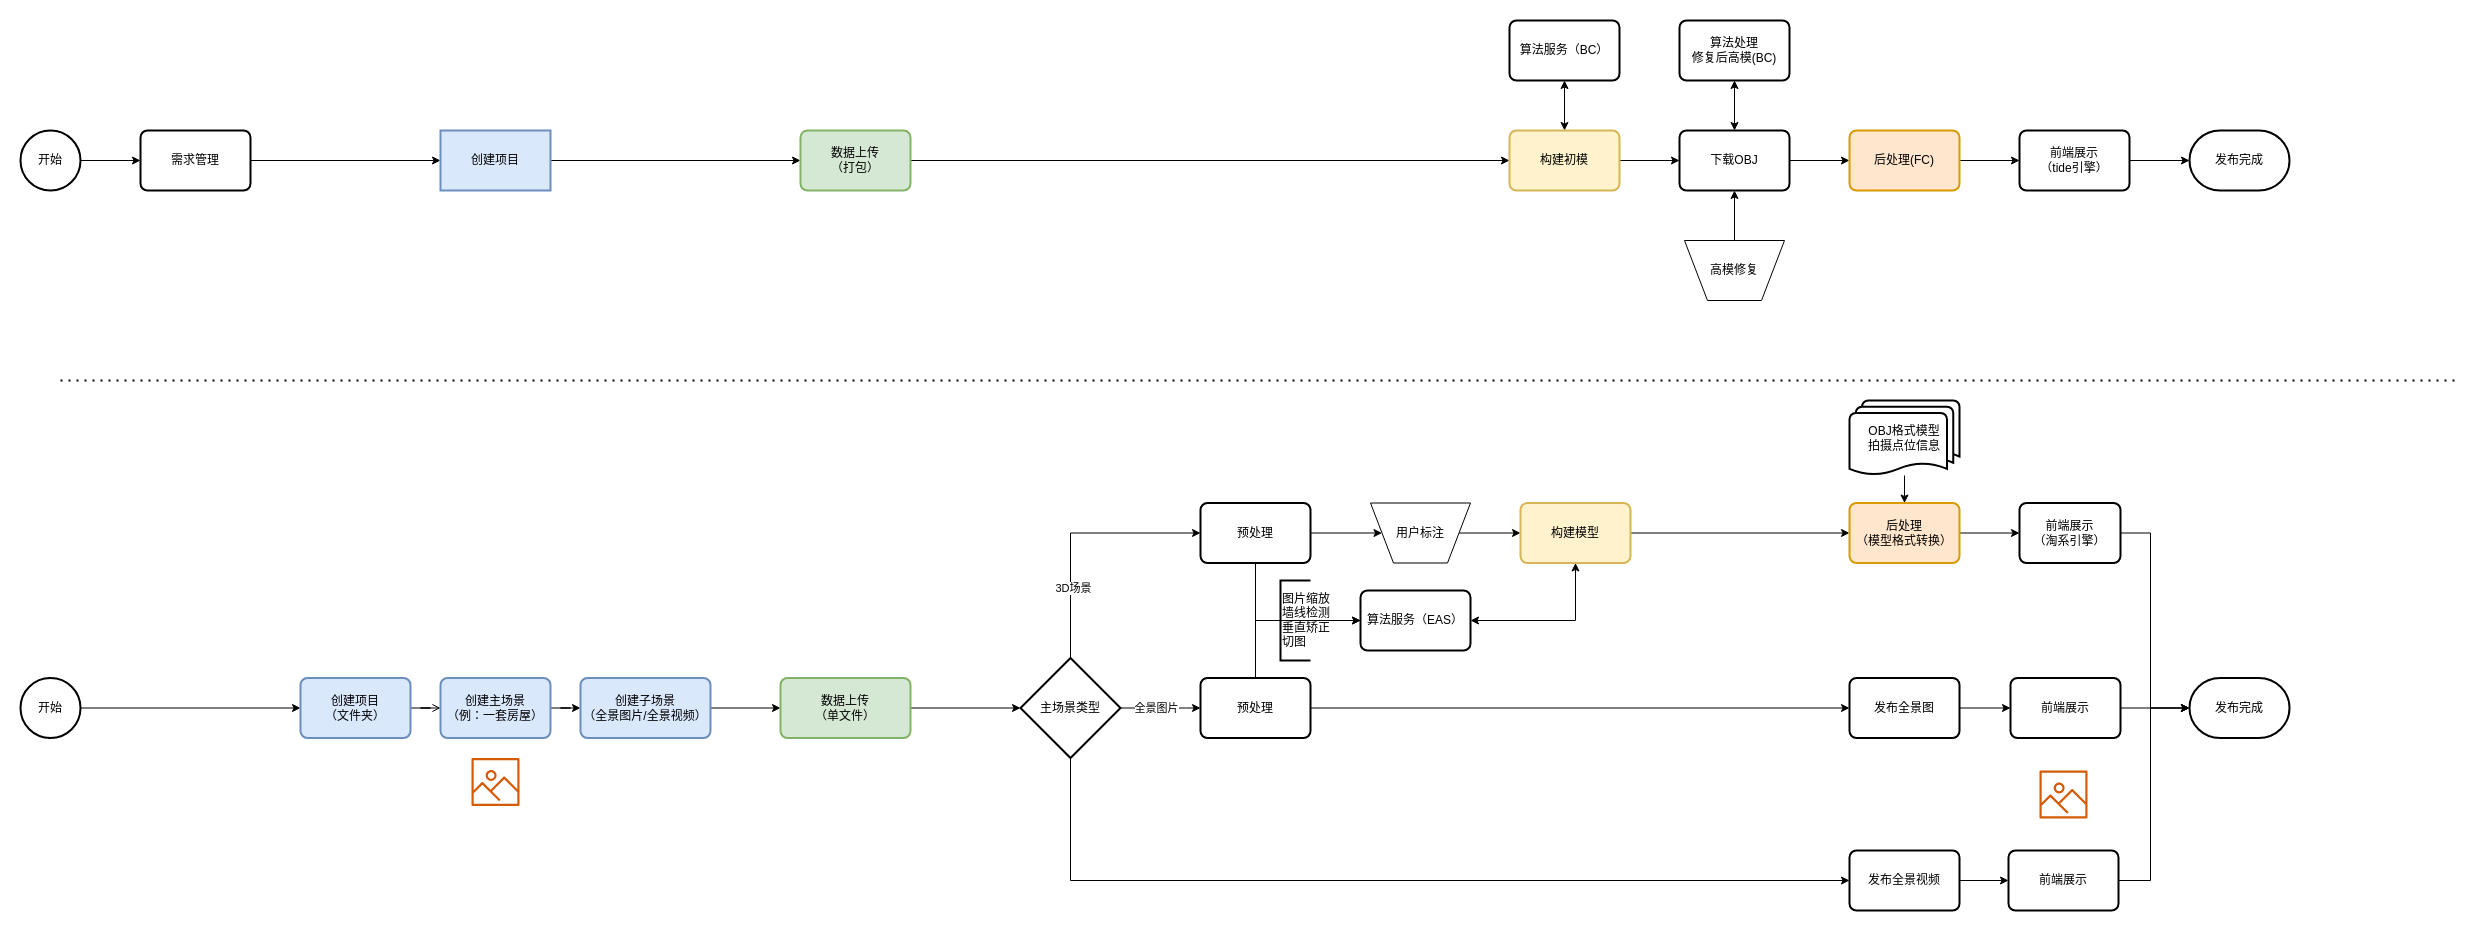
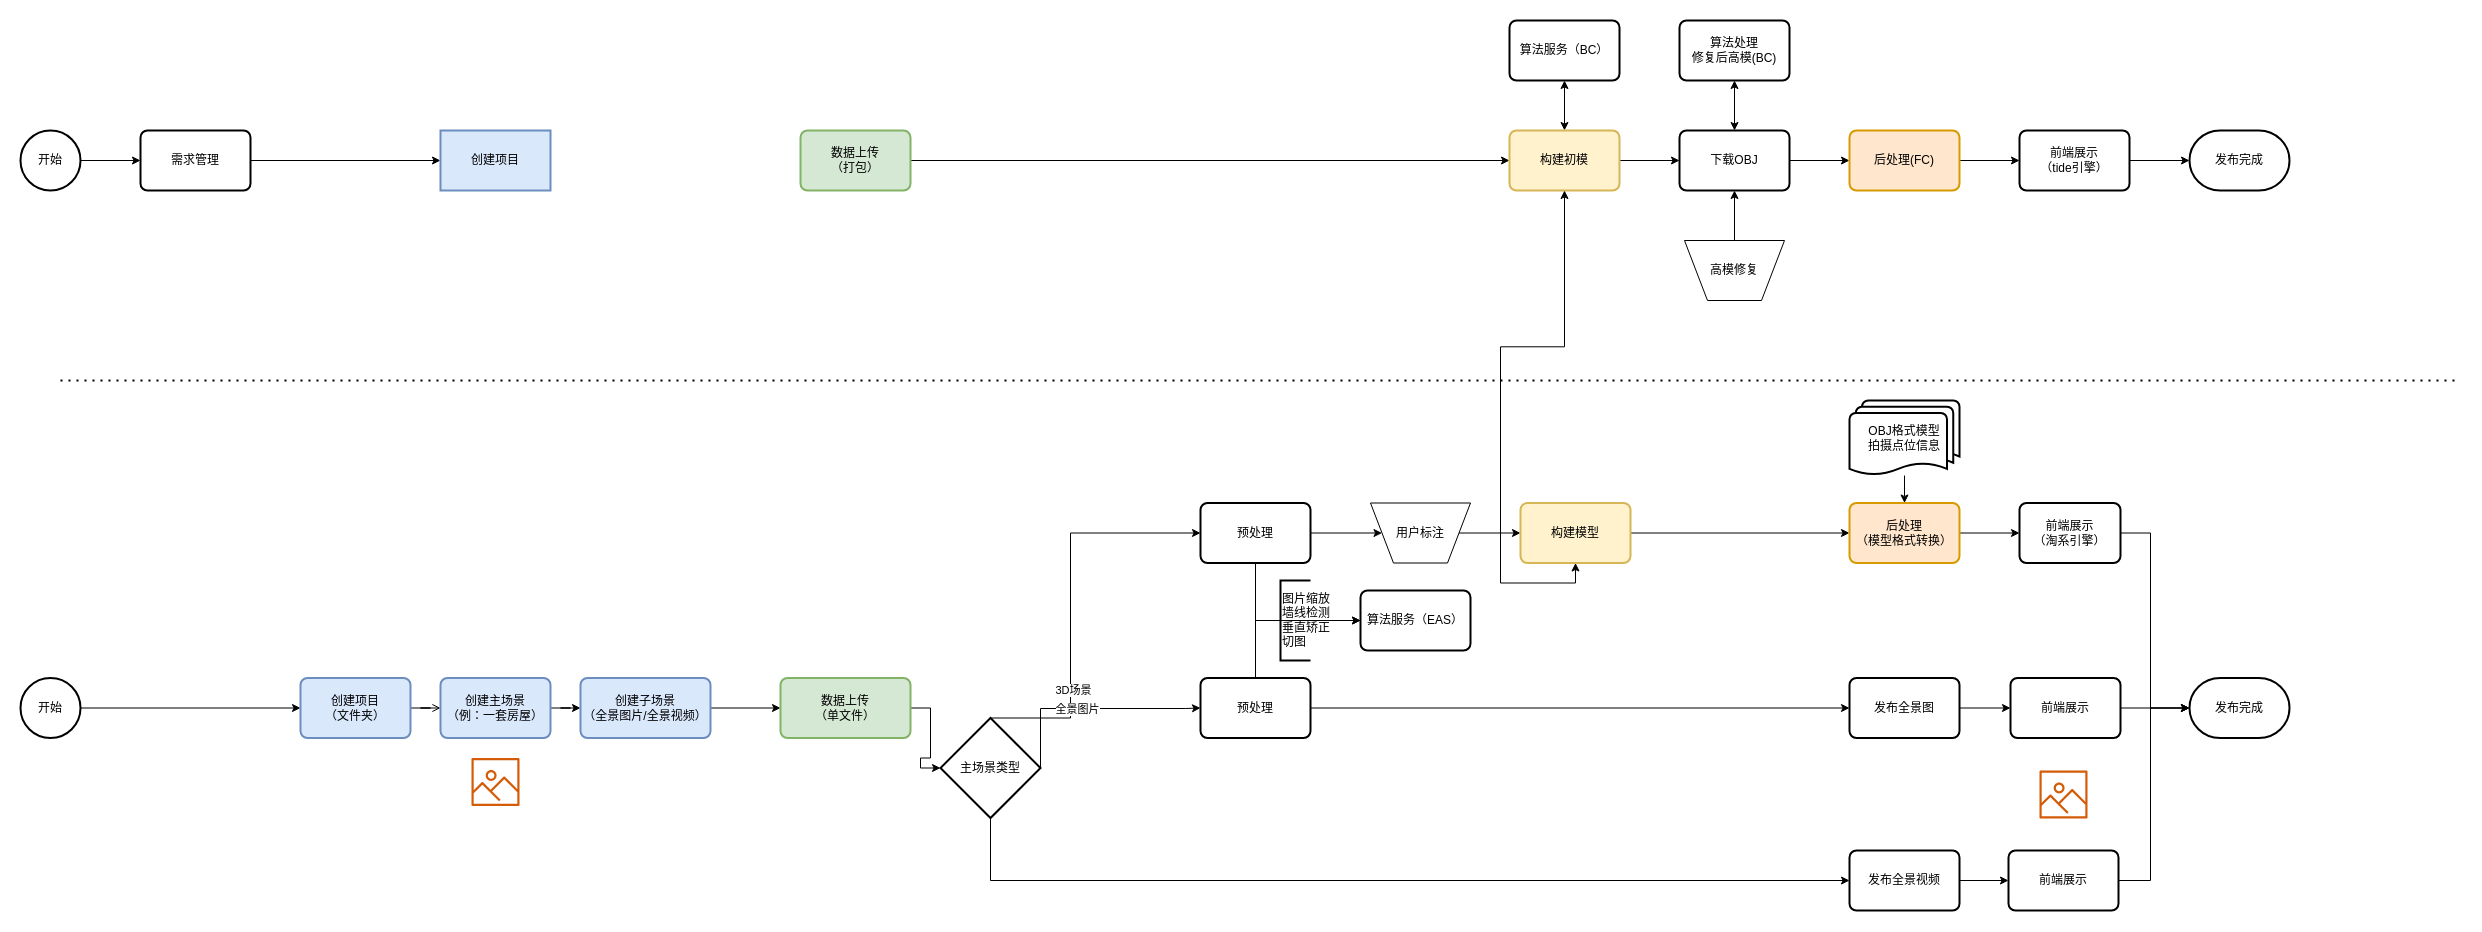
edge "创建项目" -> "数据上传 （打包）": removed
edge "构建模型" -- "算法服务（EAS）": now "构建模型" -- "构建初模"
node "主场景类型": moved (1071, 708) -> (991, 768)
